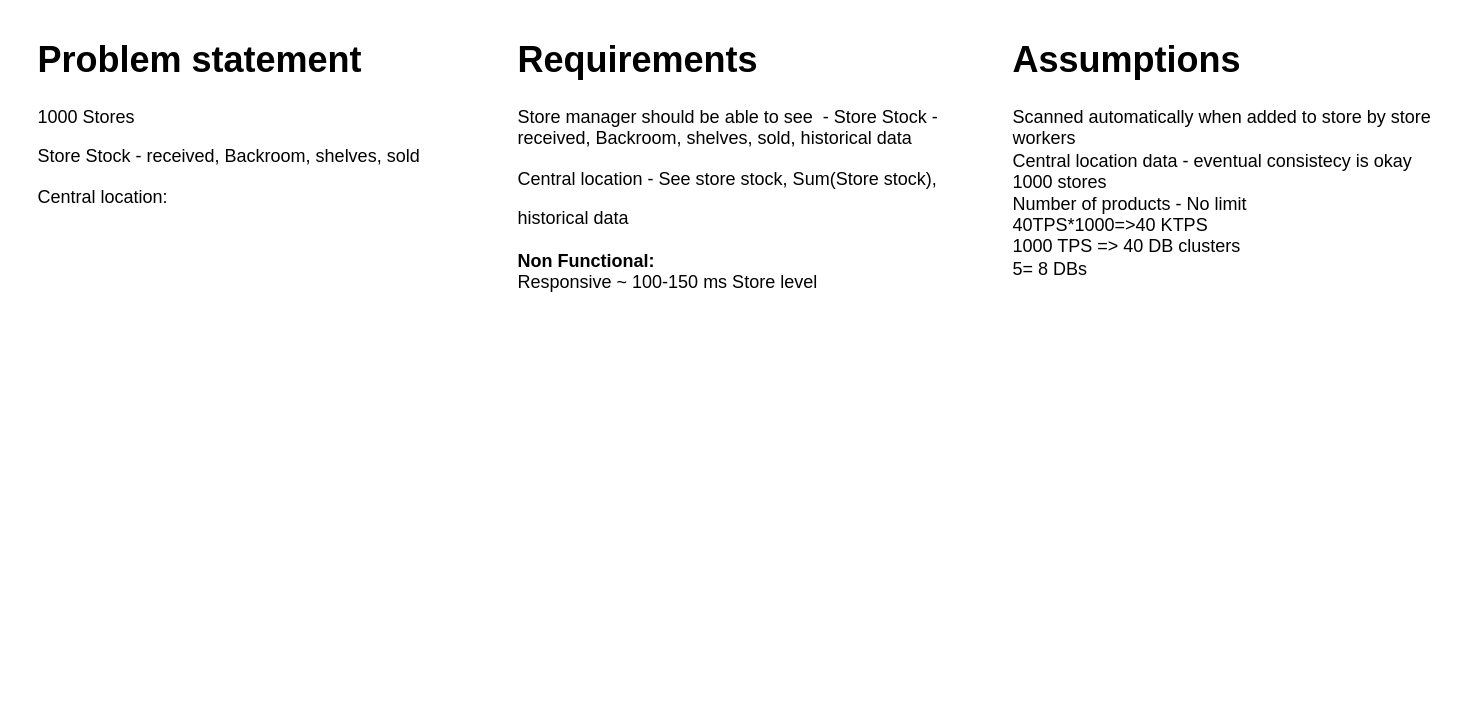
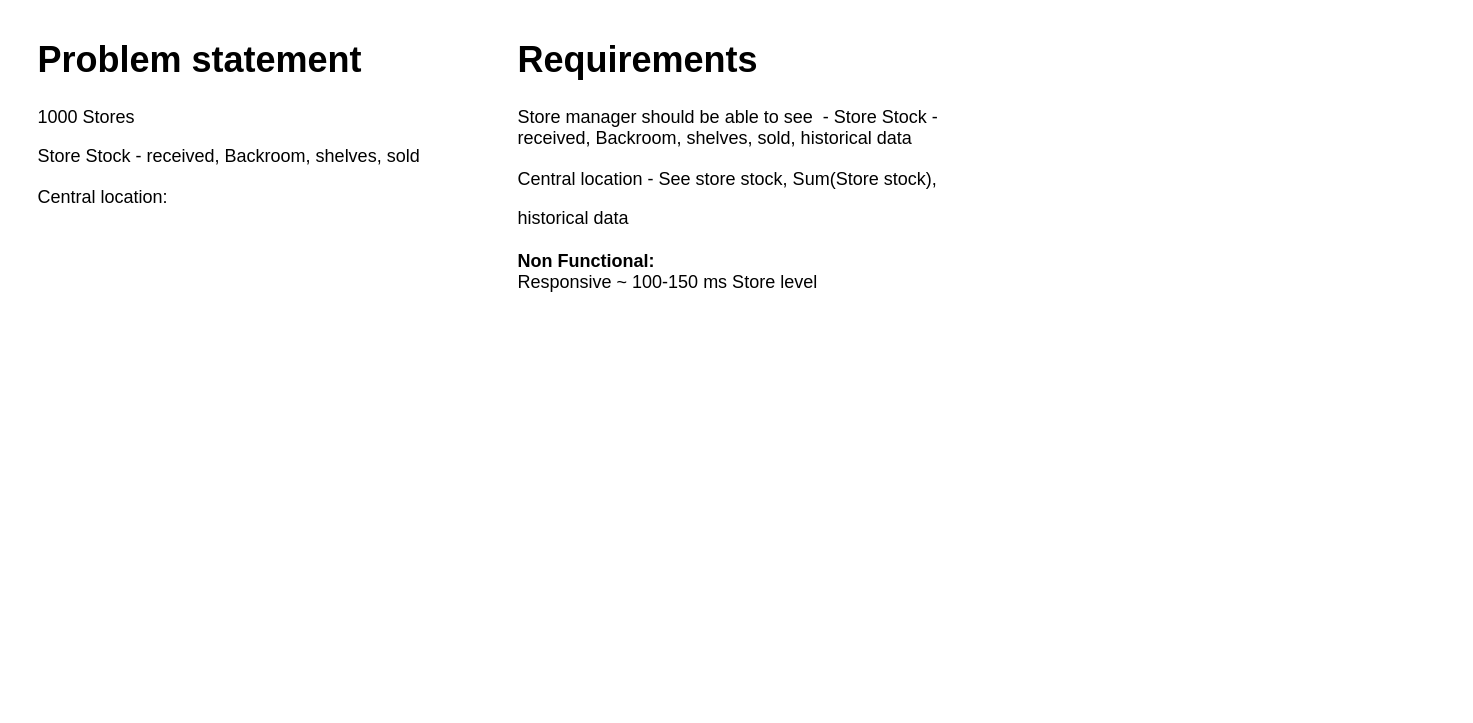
node "Assumptions Scanned automatically when added to store by store workers Central location data - eventual consistecy is okay 1000 stores Number of products - No limit 40TPS*1000=>40 KTPS 1000 TPS => 40 DB clusters 5= 8 DBs": removed
